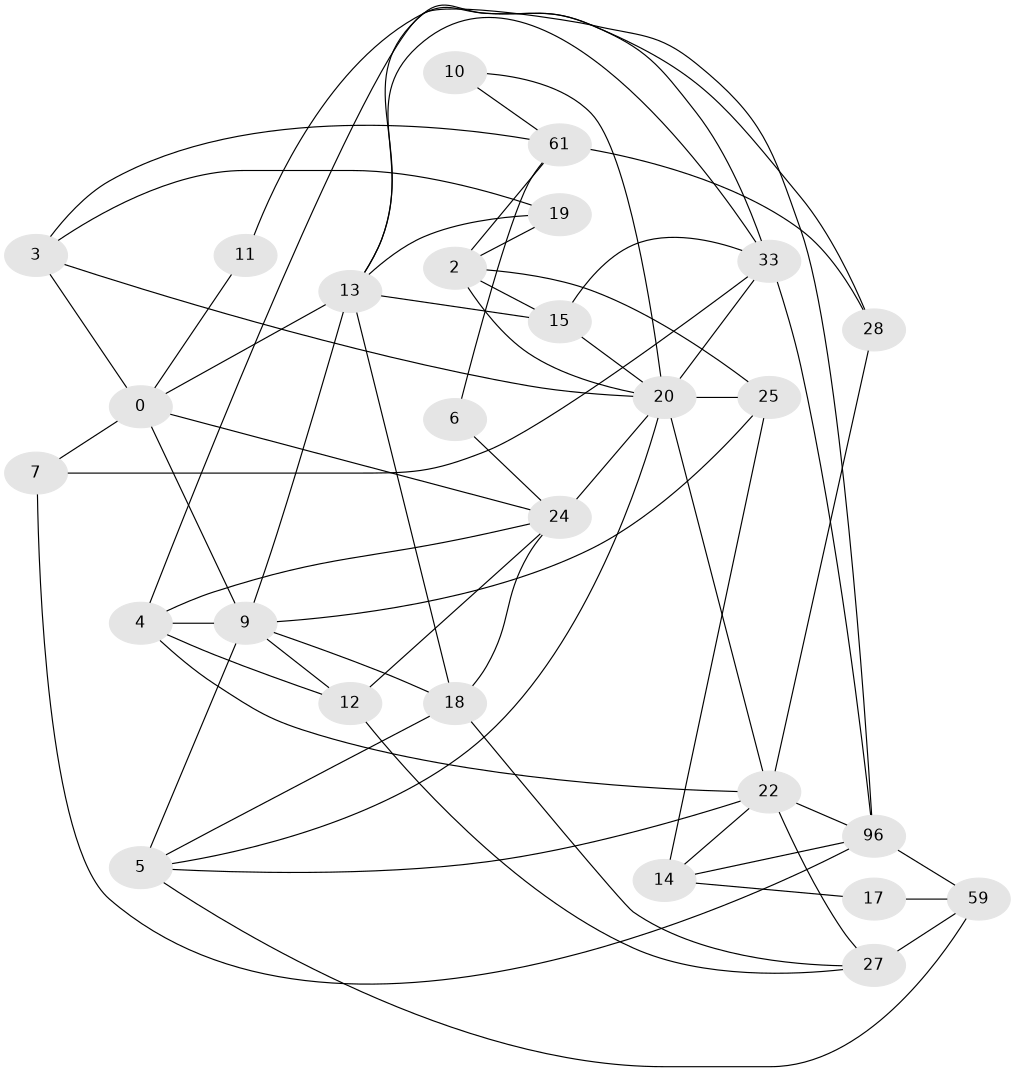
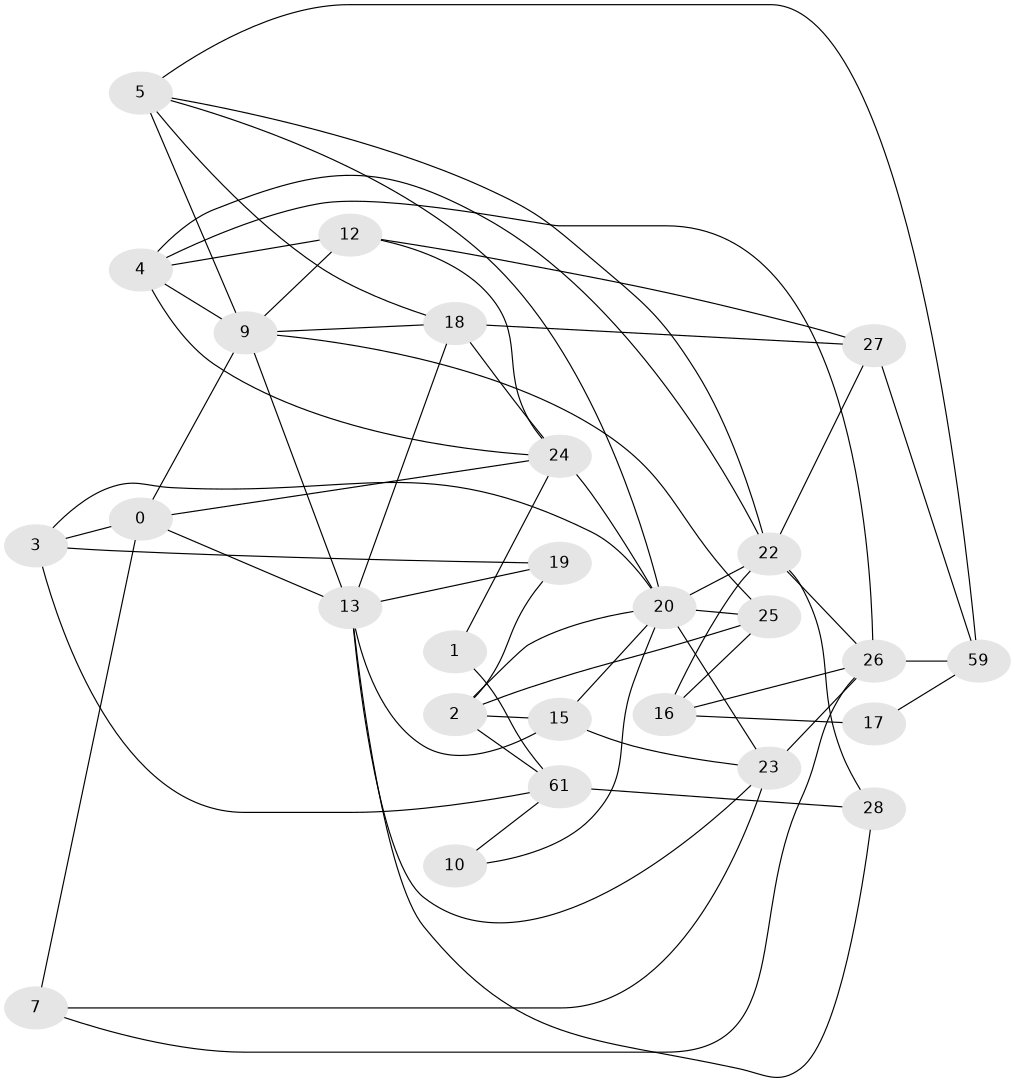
node "11": removed
node "33": label "33" -> "23"
node "6": label "6" -> "1"
node "96": label "96" -> "26"
node "14": label "14" -> "16"
